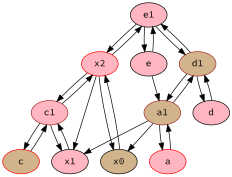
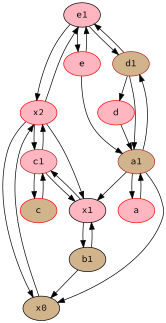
node "e": color black -> red
edge "d" -> "d1": now "d" -> "a1"
node "d": color black -> red
node "b1": added
